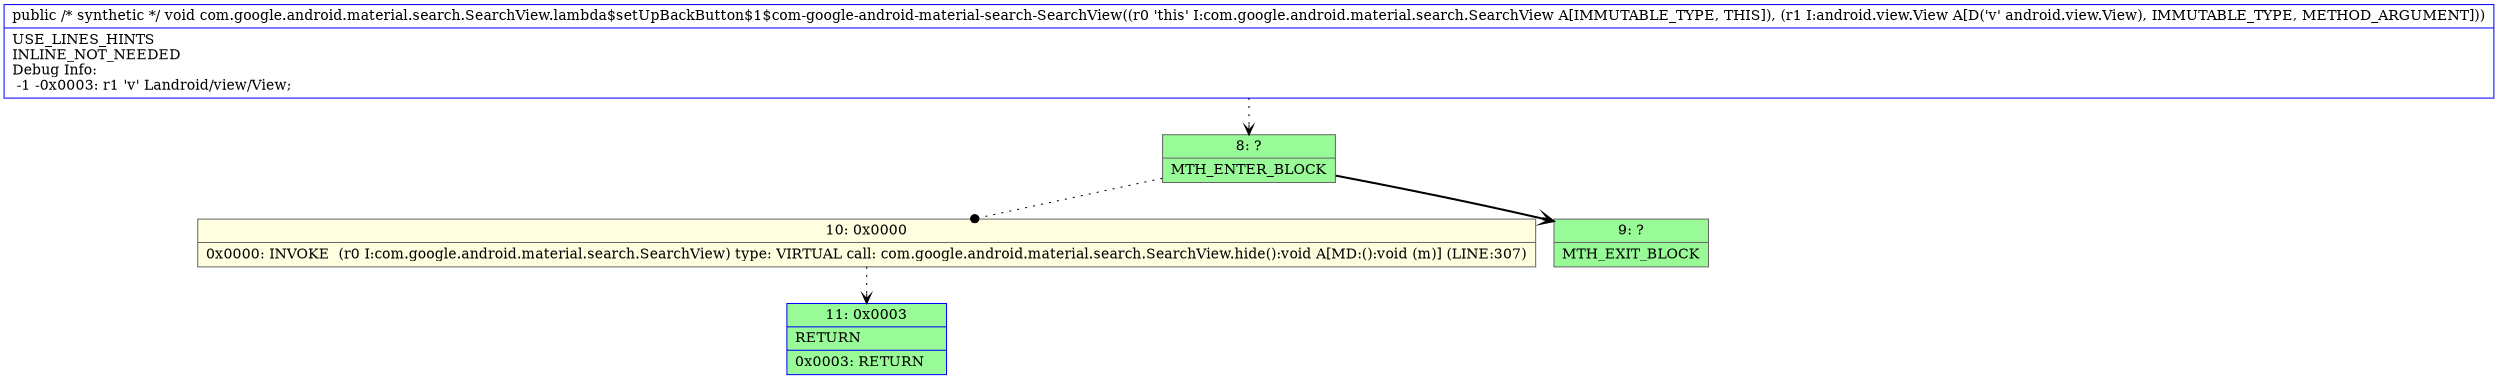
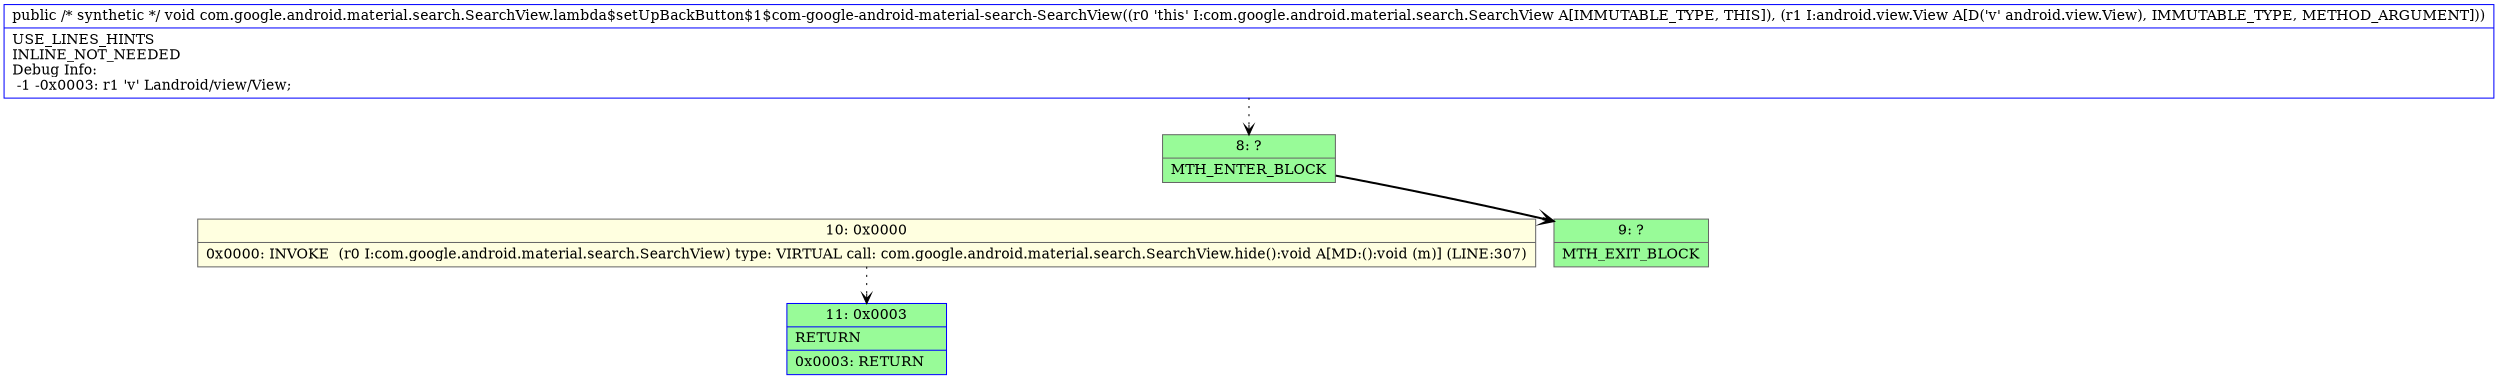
edge "8: ?" -> "10: 0x0000": removed
